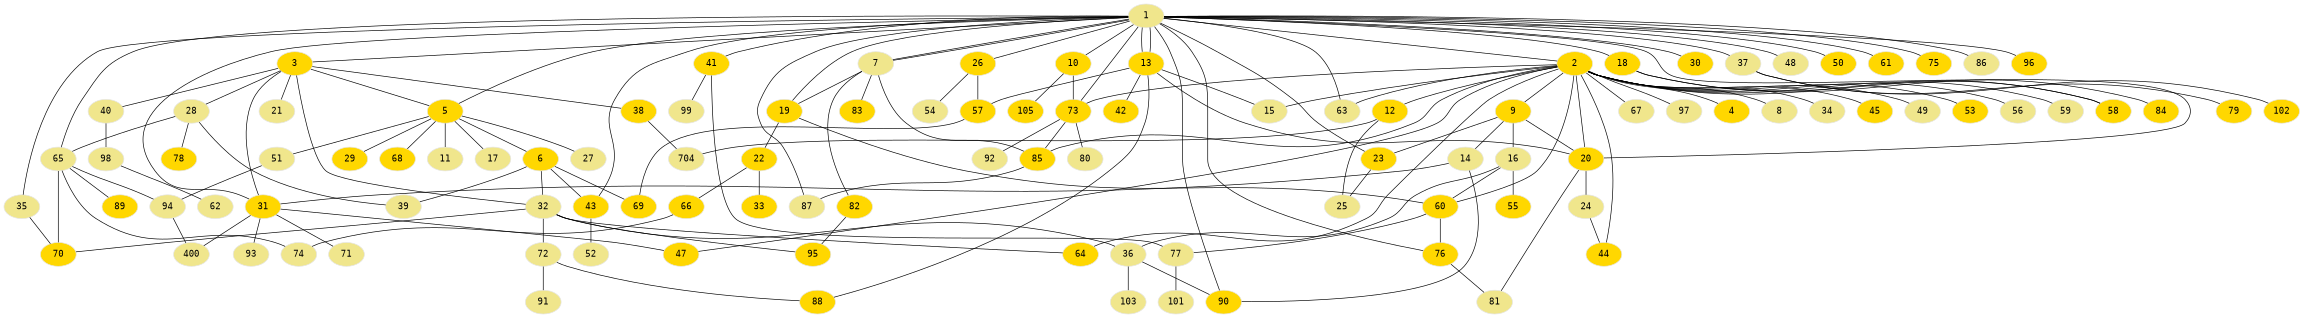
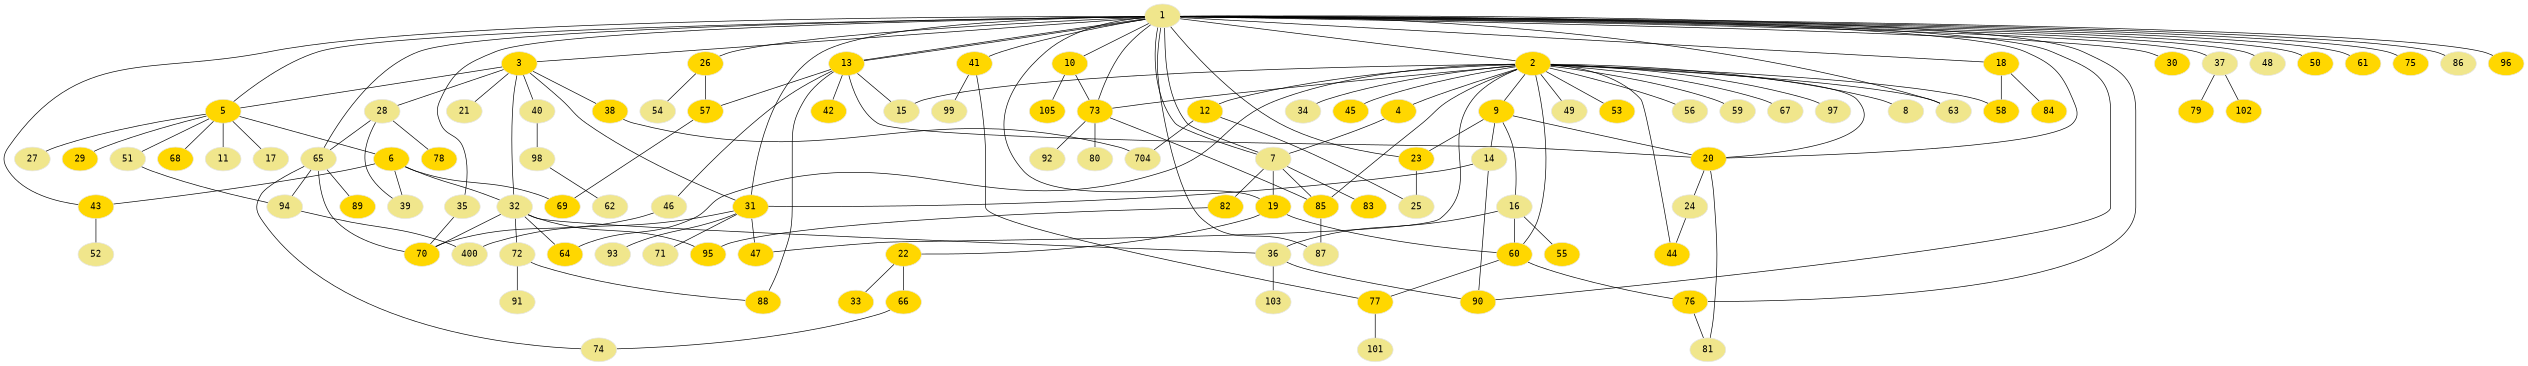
edge "4" -- "7": added
node "46": added
node "77": fillcolor khaki -> gold
